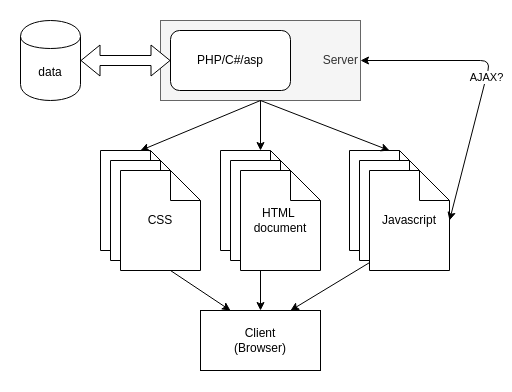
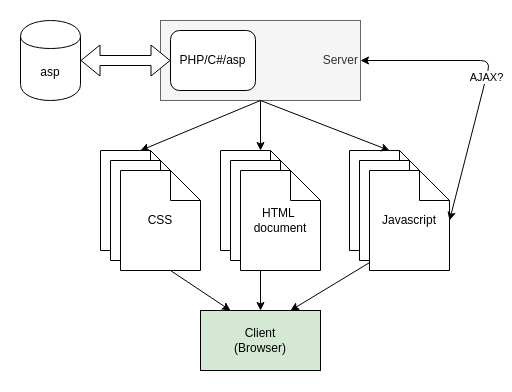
node "PHP/C#/asp": size 120x60 -> 85x60
node "data": label "data" -> "asp"
node "Client (Browser)": fillcolor #ffffff -> #d5e8d4
